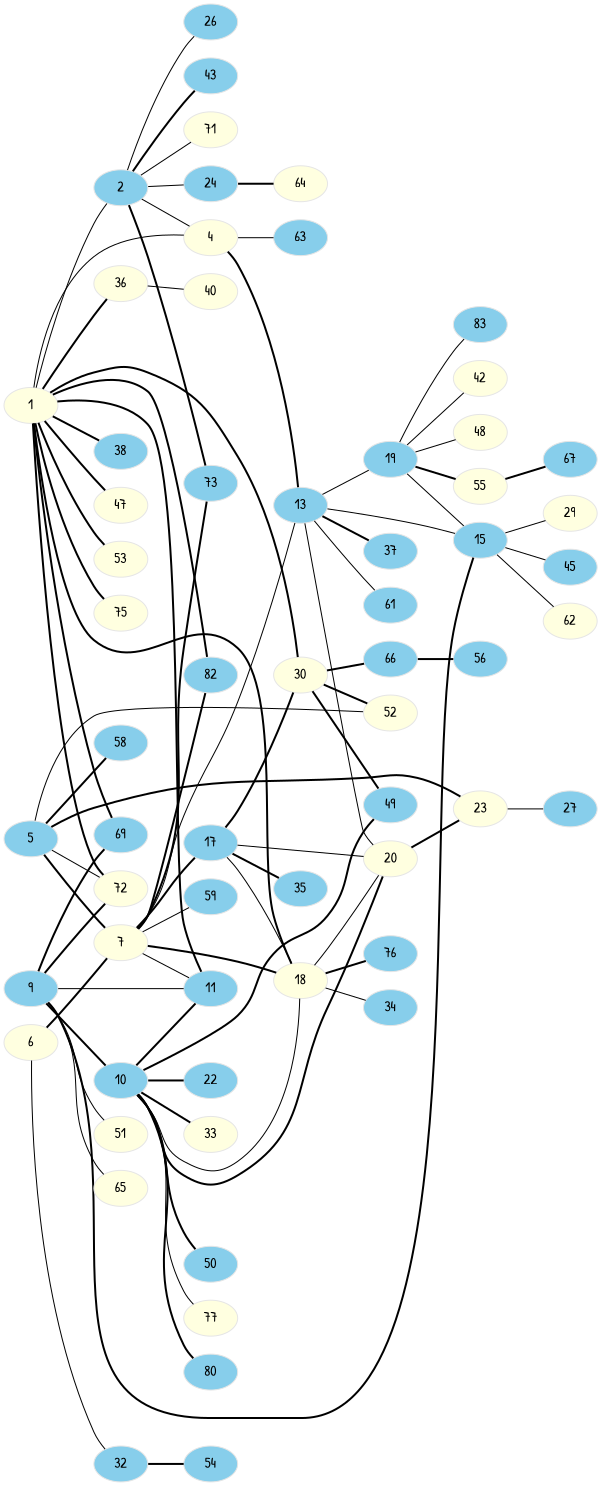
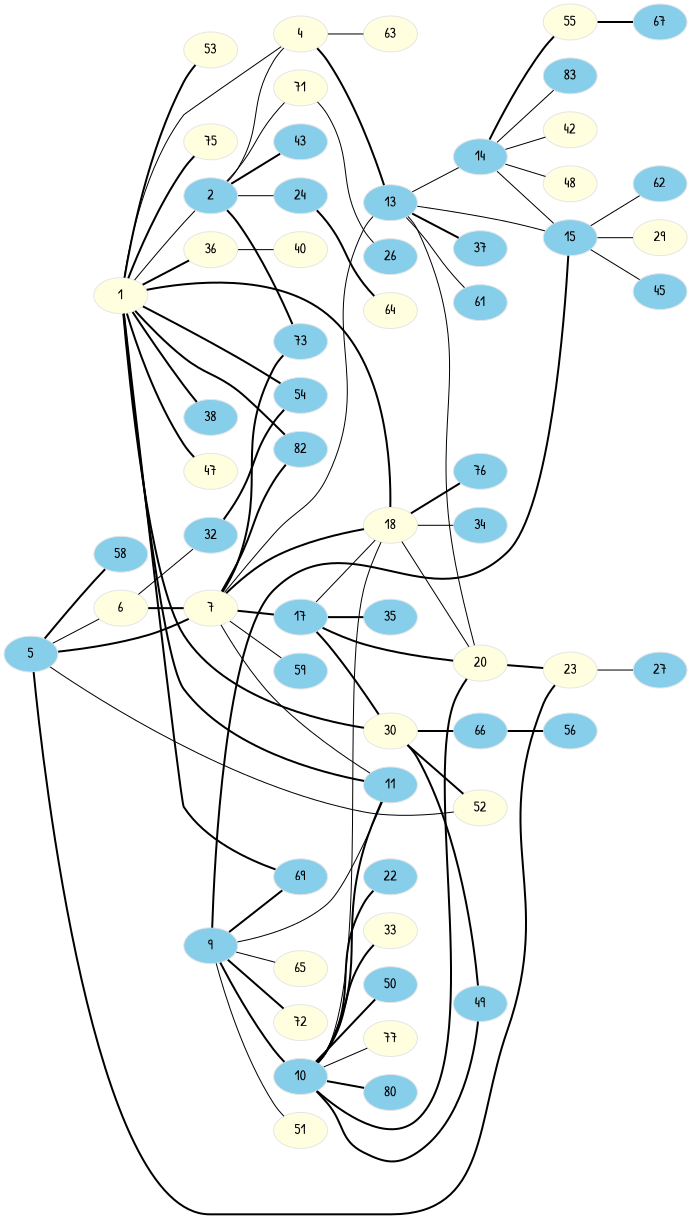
edge "26" -- "2": now "26" -- "71"
node "63": fillcolor skyblue -> lightyellow
node "19": label "19" -> "14"
node "62": fillcolor lightyellow -> skyblue
edge "1" -- "72": now "1" -- "54"
edge "17" -- "20": style solid -> bold
edge "5" -- "72": now "5" -- "6"
